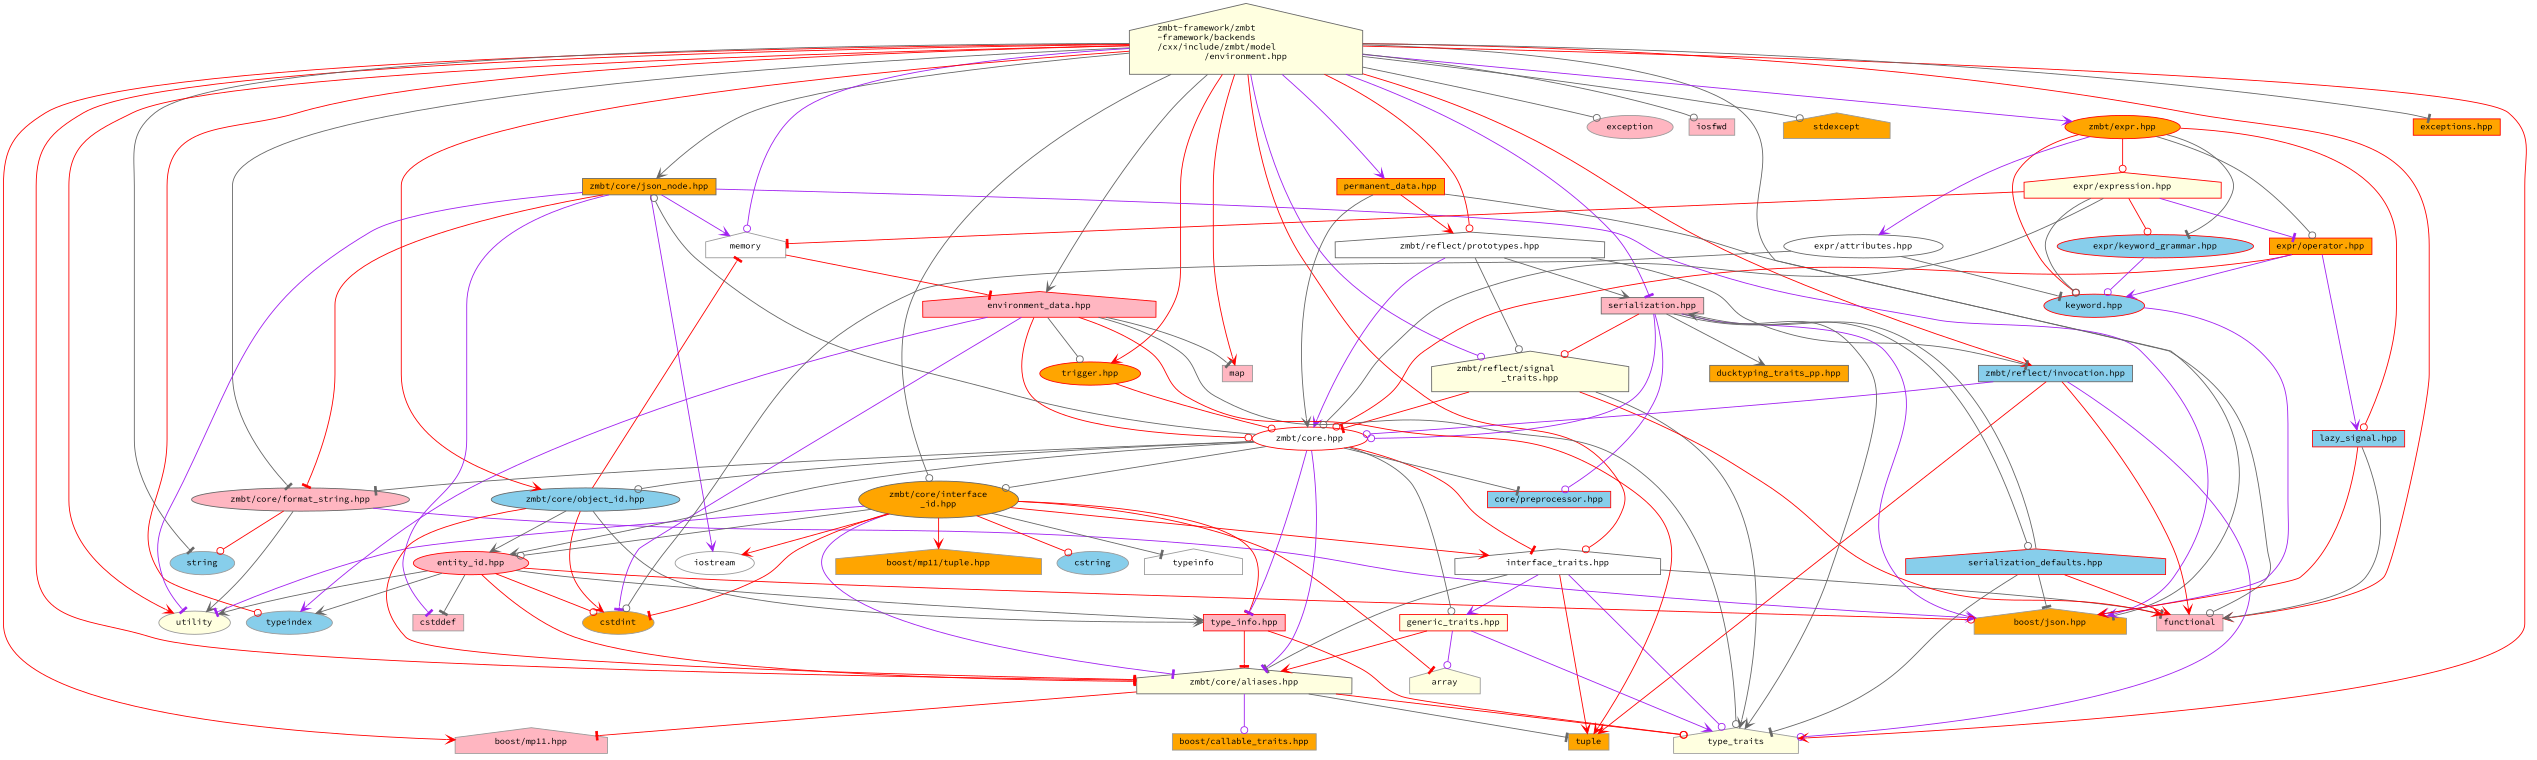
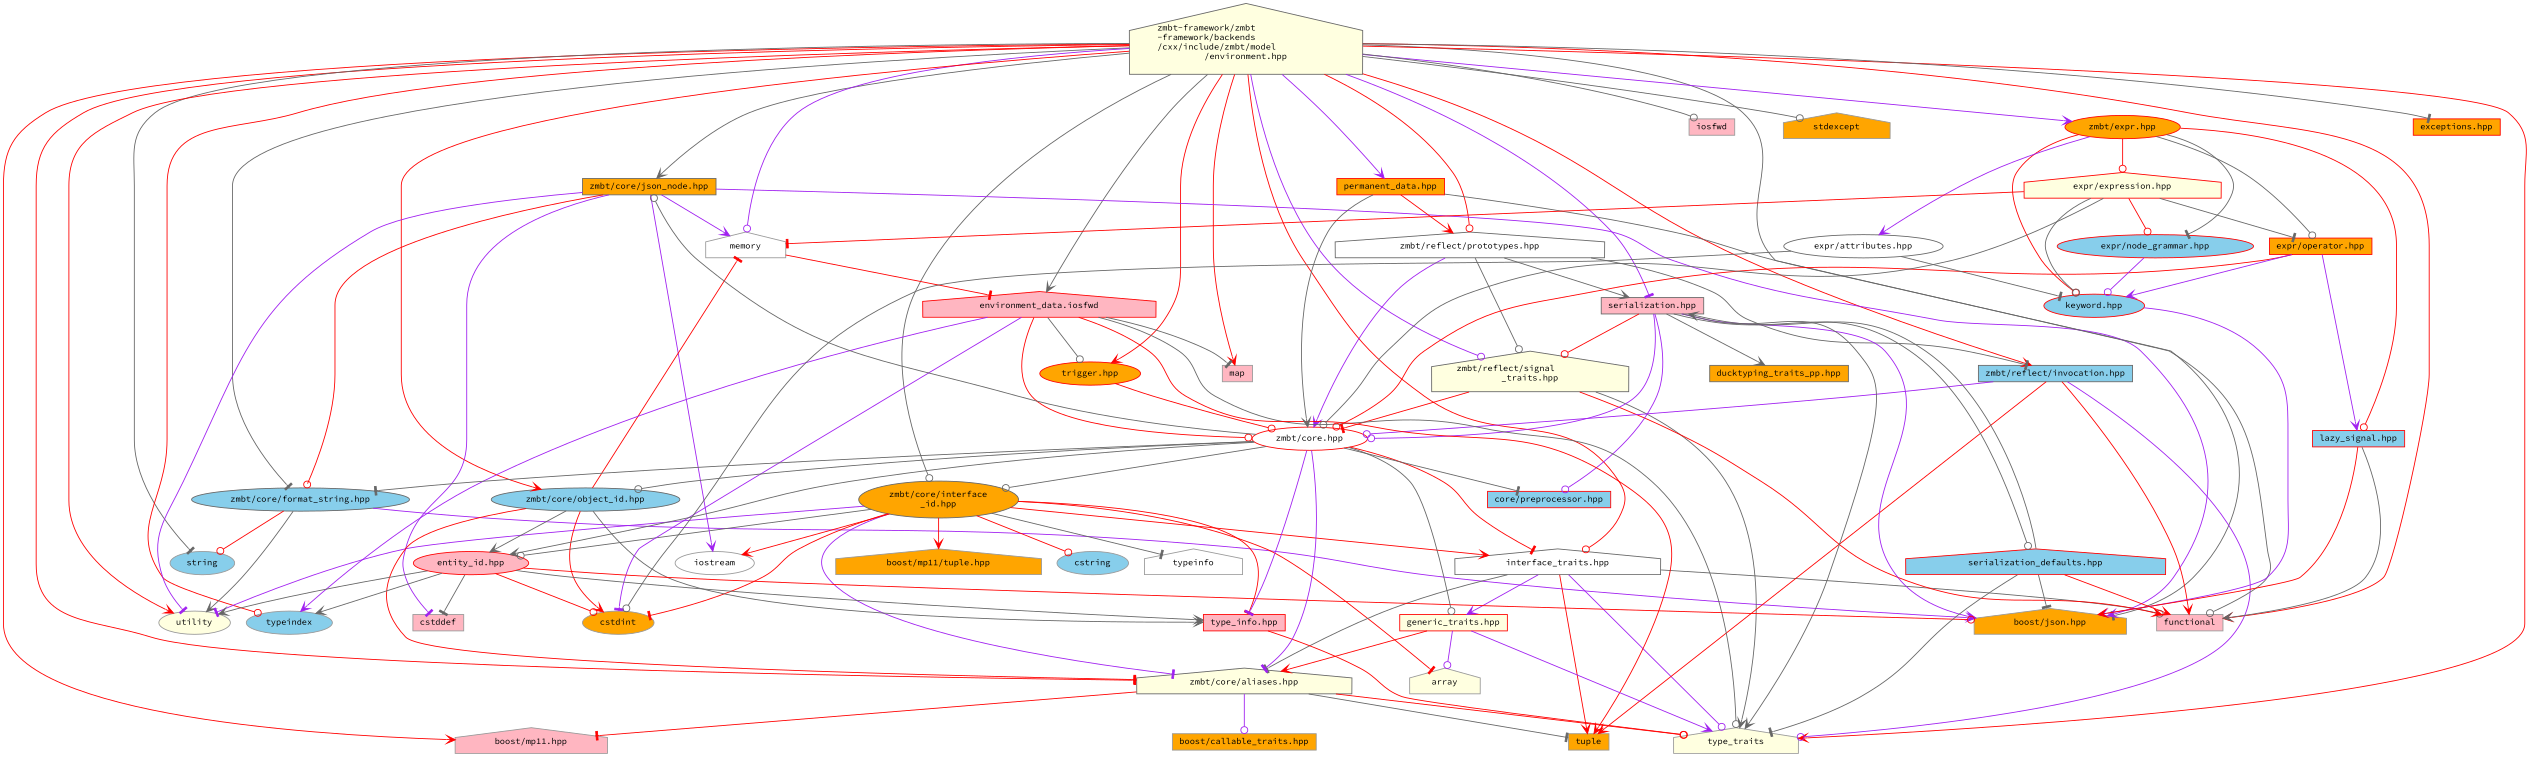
node "exception": removed
edge "expr/expression.hpp" -> "expr/operator.hpp": color purple -> gray40
node "expr/keyword_grammar.hpp": label "expr/keyword_grammar.hpp" -> "expr/node_grammar.hpp"
edge "zmbt/core/json_node.hpp" -> "zmbt/core/format_string.hpp": arrowhead tee -> odot
node "environment_data.hpp": label "environment_data.hpp" -> "environment_data.iosfwd"
node "zmbt/core/format_string.hpp": fillcolor lightpink -> skyblue
edge "interface_traits.hpp" -> "functional": arrowhead tee -> odot
edge "type_info.hpp" -> "zmbt/core/aliases.hpp": removed
edge "entity_id.hpp" -> "zmbt/core/aliases.hpp": removed
